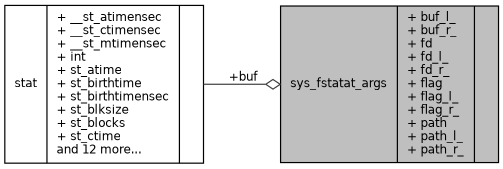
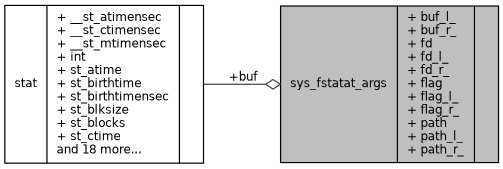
node "stat": text "and 12 more..." -> "and 18 more..."
